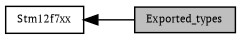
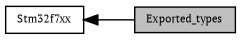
node "Stm12f7xx": label "Stm12f7xx" -> "Stm32f7xx"
